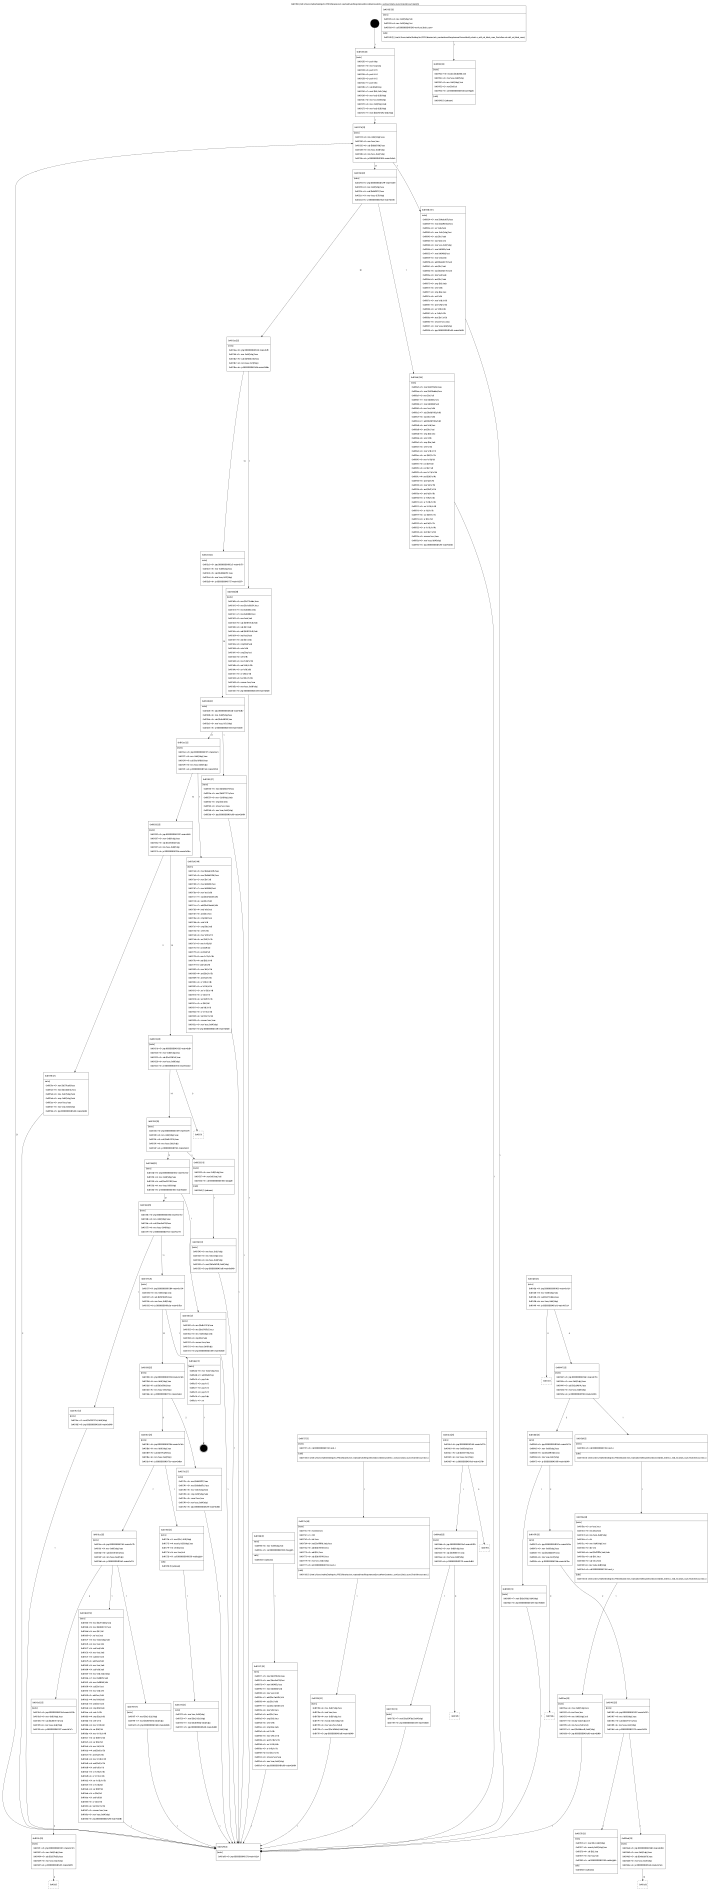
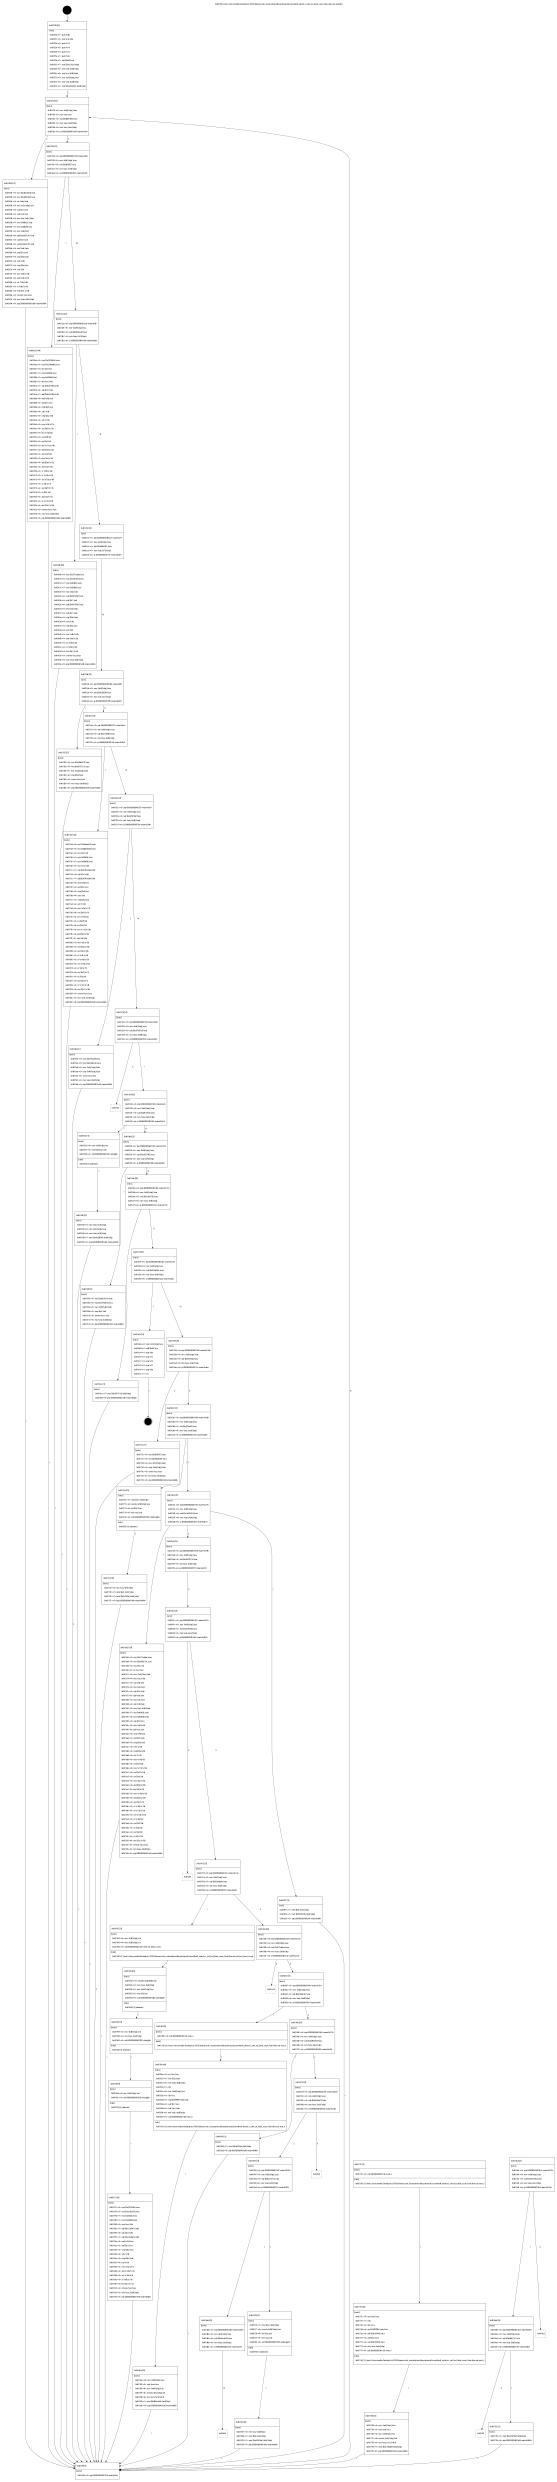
node "0x401415 [25]": added
node "0x401959 [15]": added
node "0x401587 [23]": added
